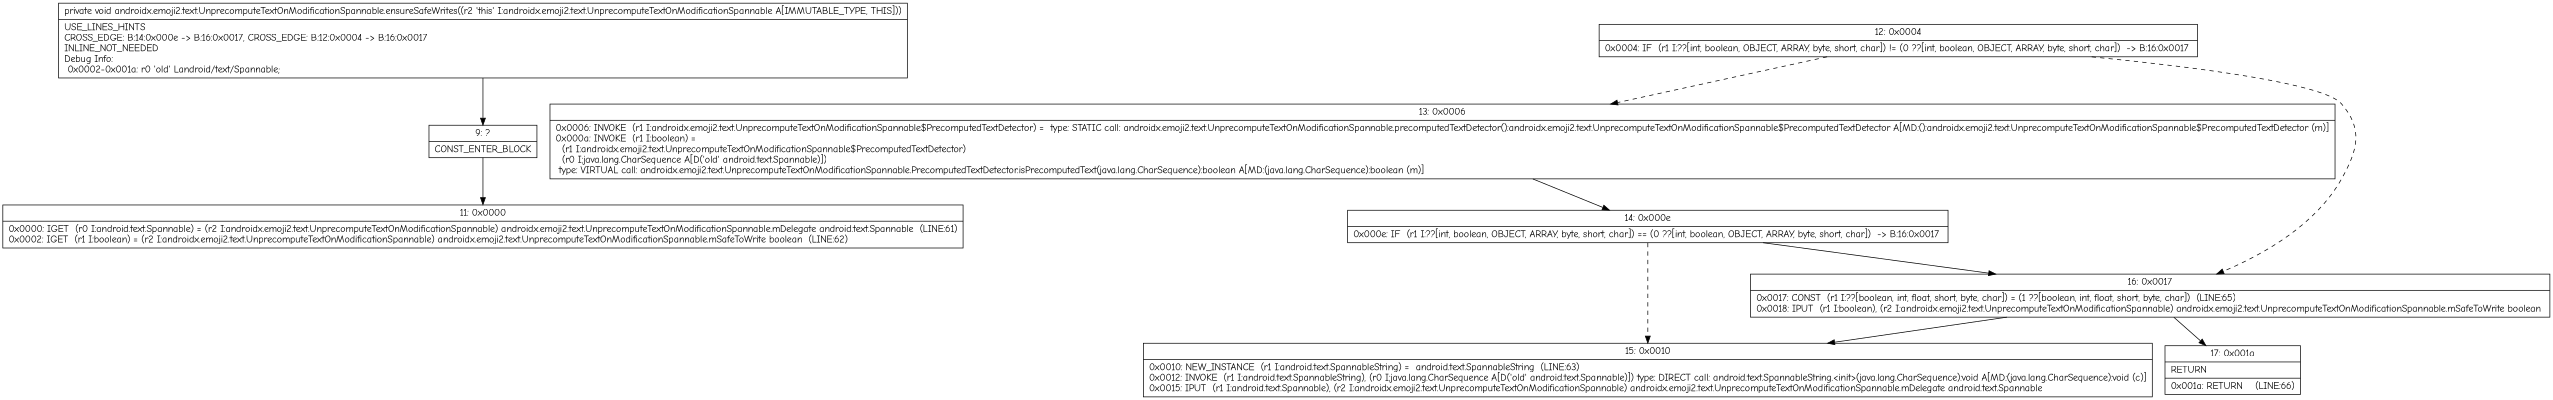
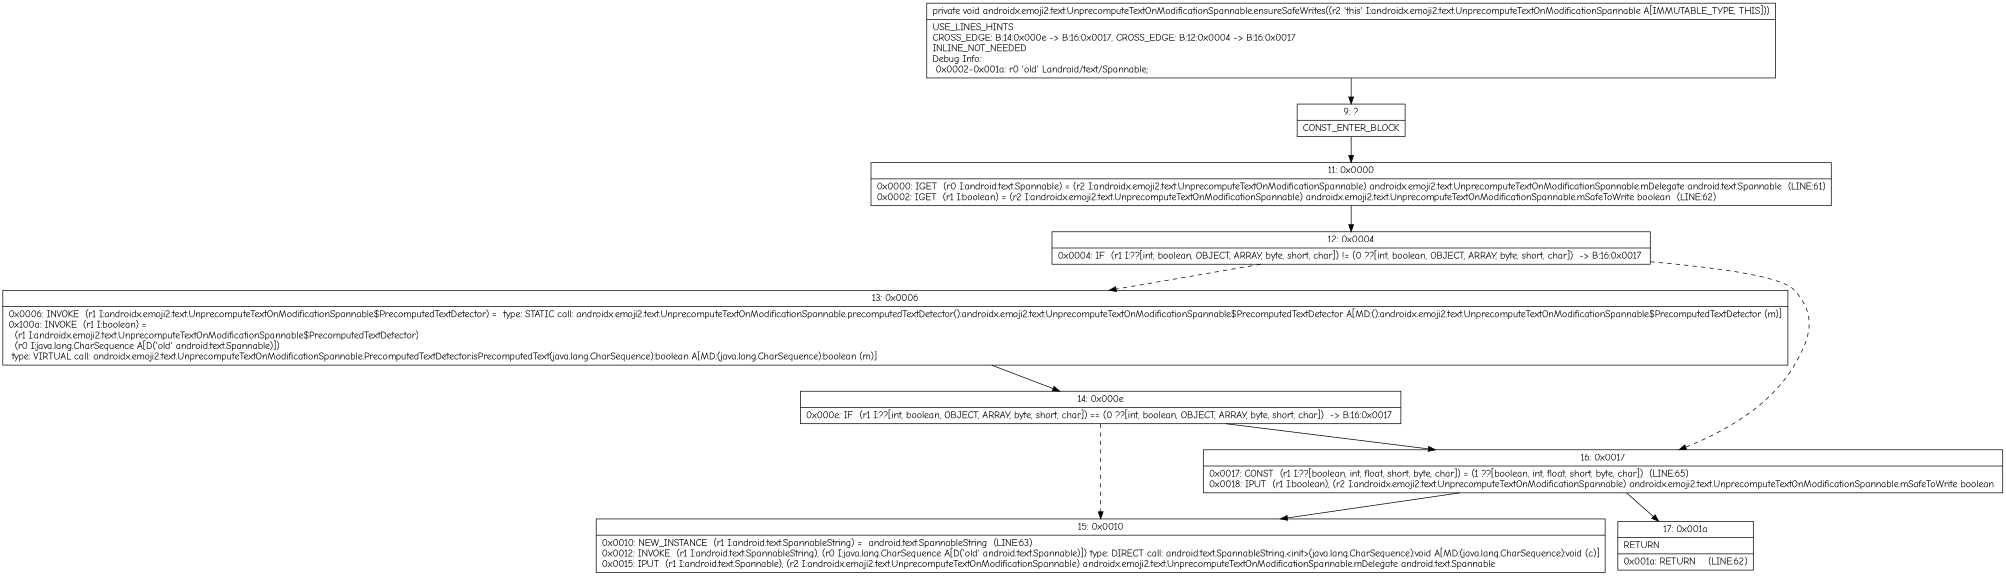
node "13: 0x0006": text "0x000a: INVOKE  (r1 I:boolean) =" -> "0x100a: INVOKE  (r1 I:boolean) ="
edge "11: 0x0000" -> "12: 0x0004": added
node "17: 0x001a": text "0x001a: RETURN    (LINE:66)" -> "0x001a: RETURN    (LINE:62)"
